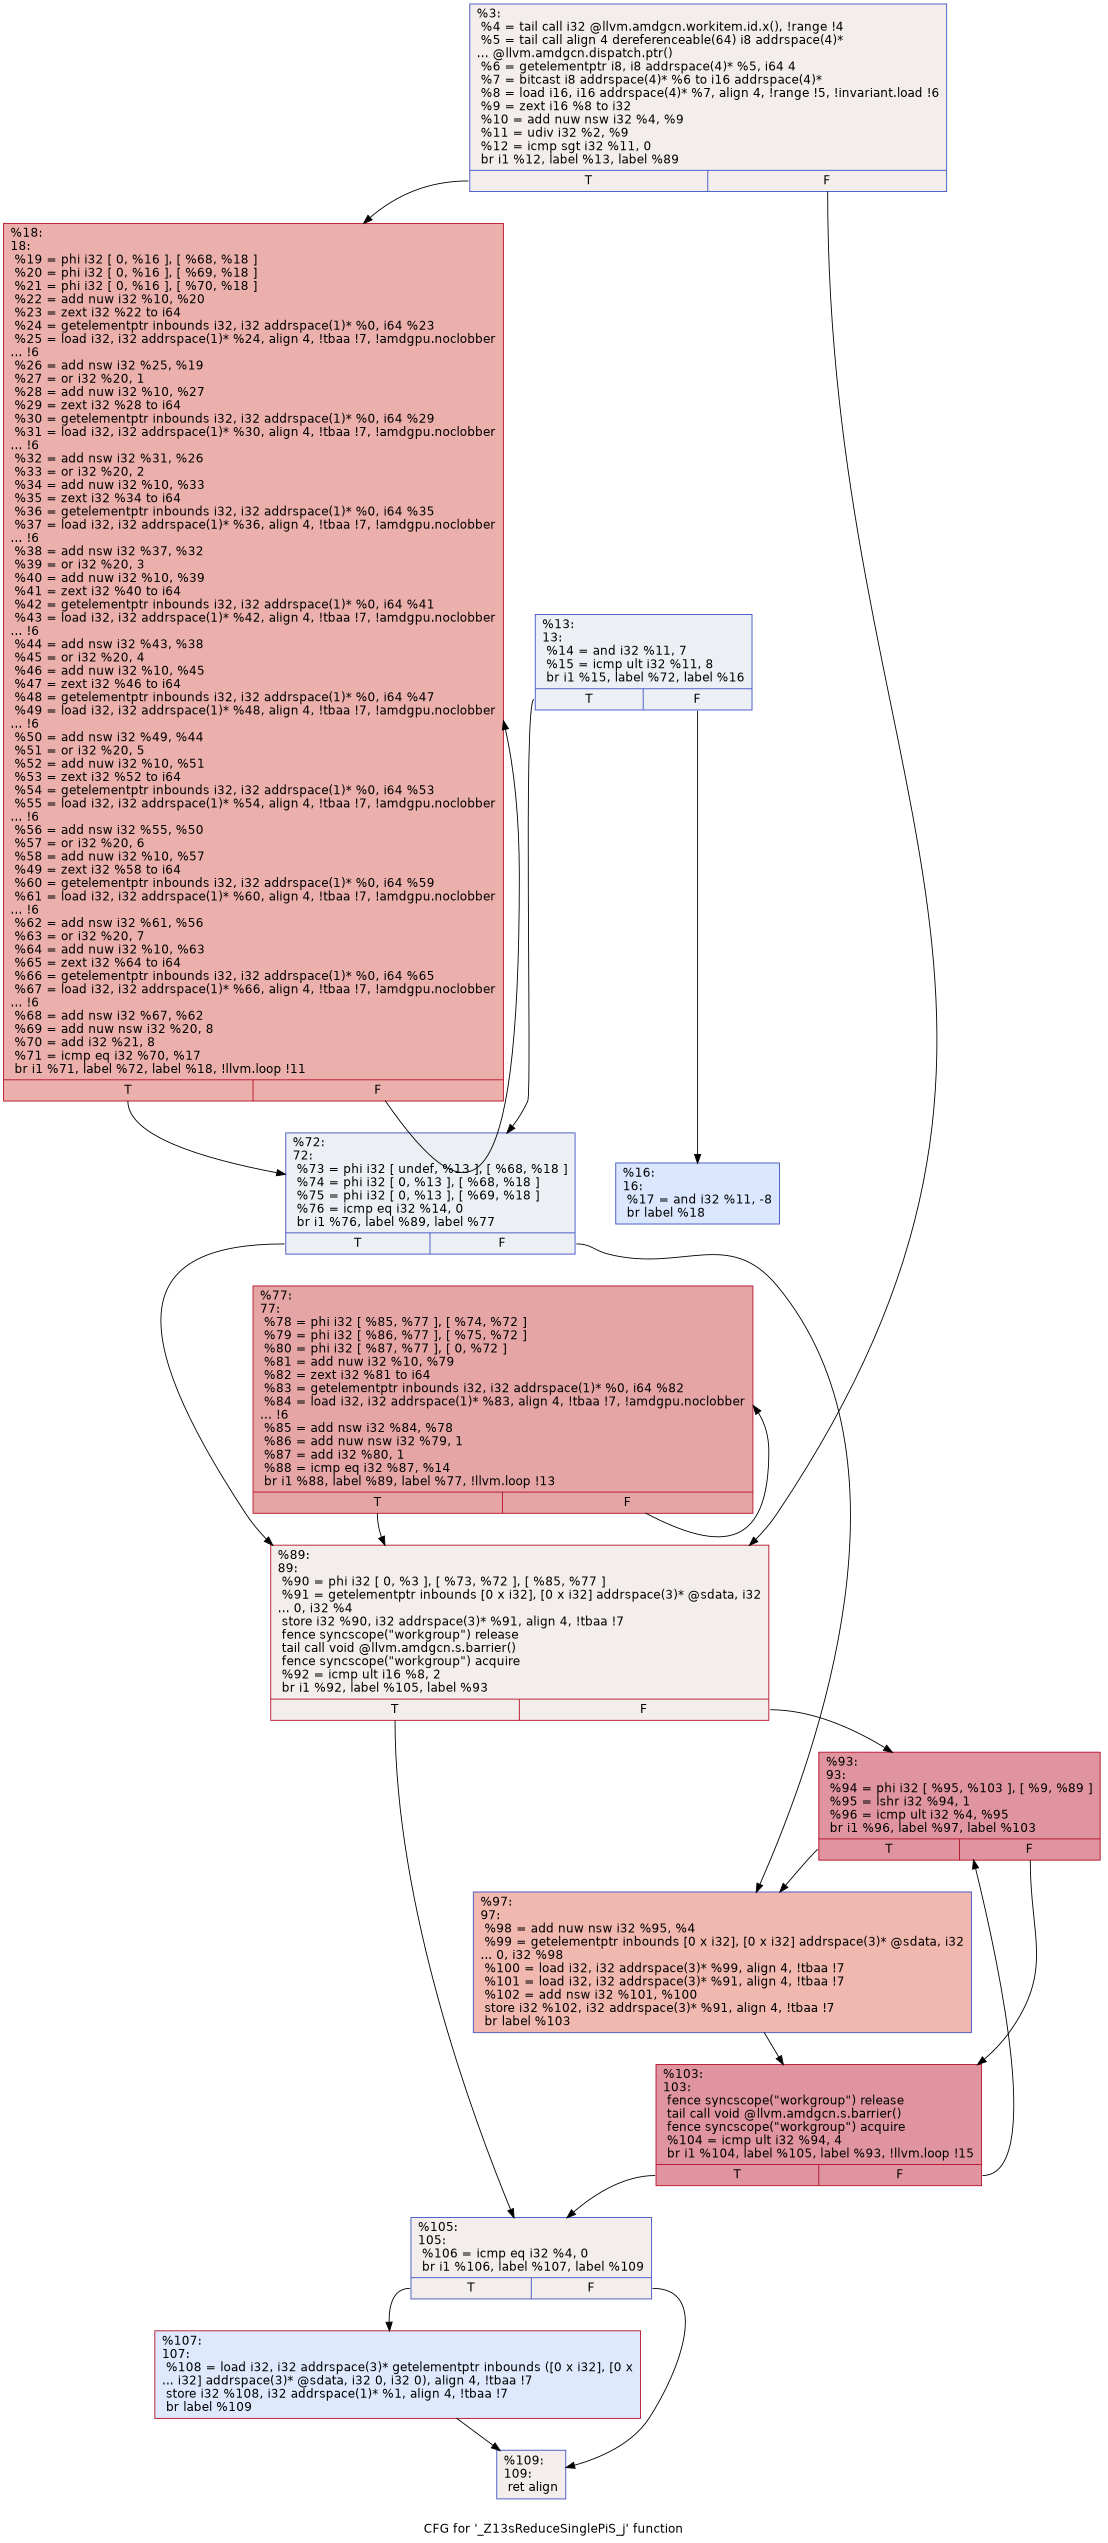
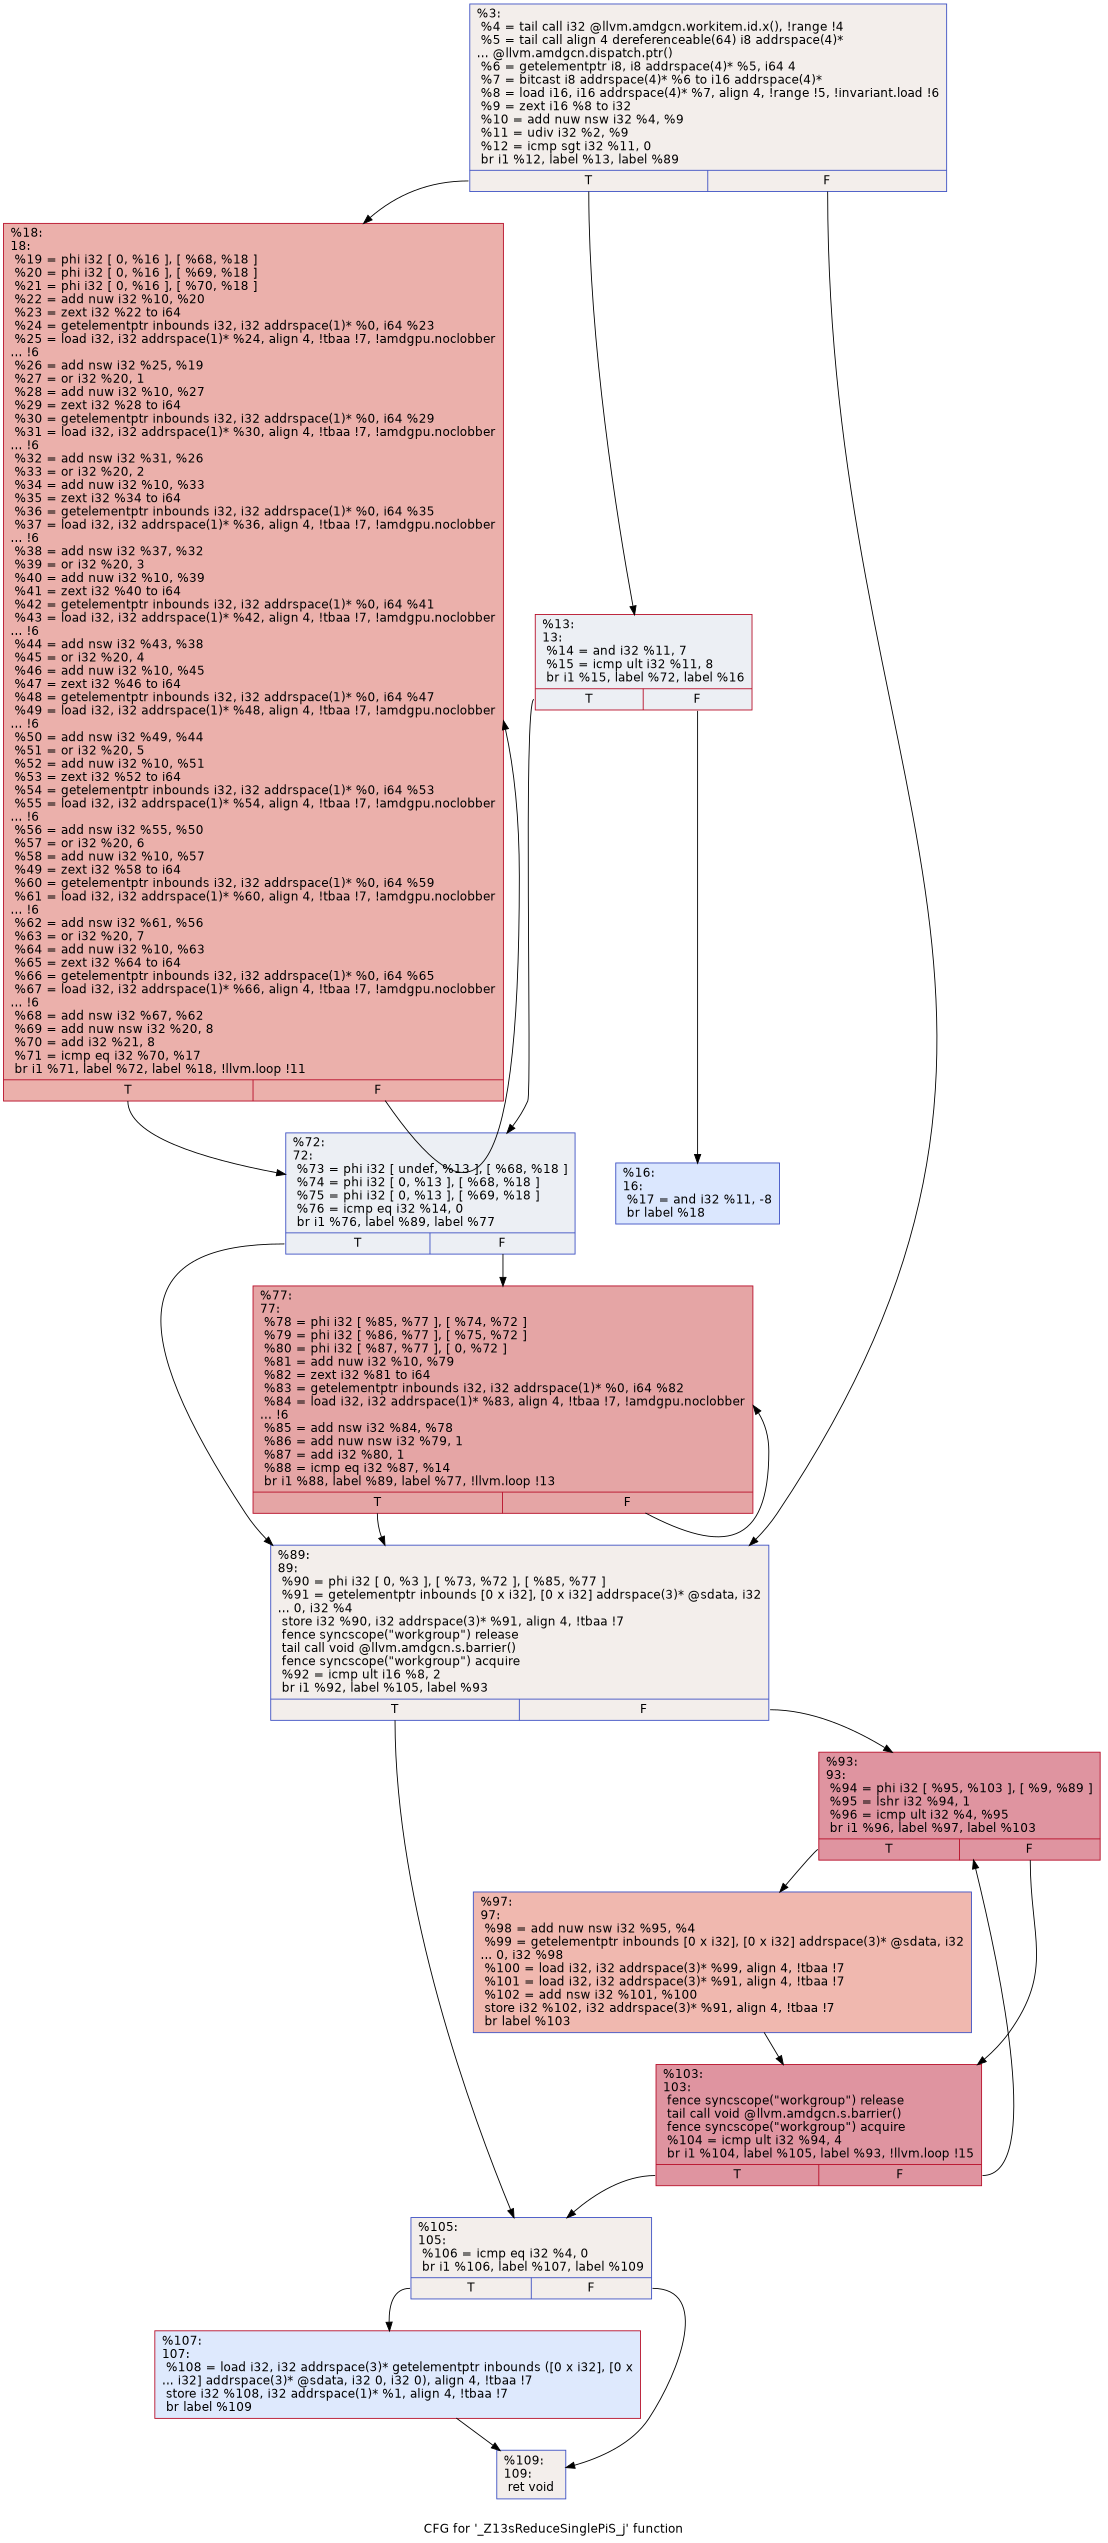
edge "%3:" -> "%13:": added
node "%13:": color #3d50c3ff -> #b70d28ff
edge "%72:" -> "%97:": now "%72:" -> "%77:"
node "%89:": color #b70d28ff -> #3d50c3ff
node "%109:": text "ret align" -> "ret void"
